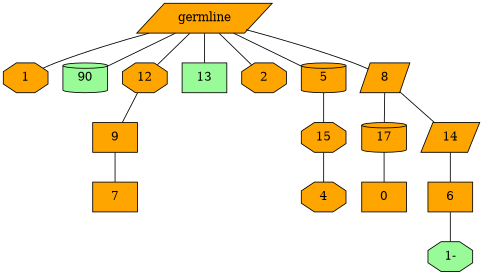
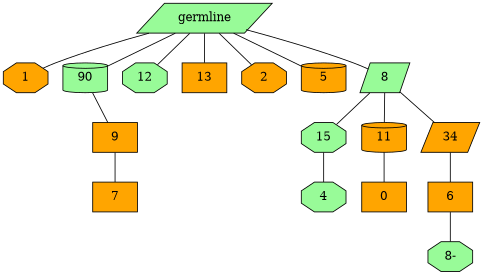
node "germline": fillcolor orange -> palegreen
node "12": fillcolor orange -> palegreen
node "13": fillcolor palegreen -> orange
node "8": fillcolor orange -> palegreen
edge "12" -- "9": now "90" -- "9"
edge "5" -- "15": now "8" -- "15"
node "15": fillcolor orange -> palegreen
node "17": label "17" -> "11"
node "14": label "14" -> "34"
node "4": fillcolor orange -> palegreen
node "1-": label "1-" -> "8-"
